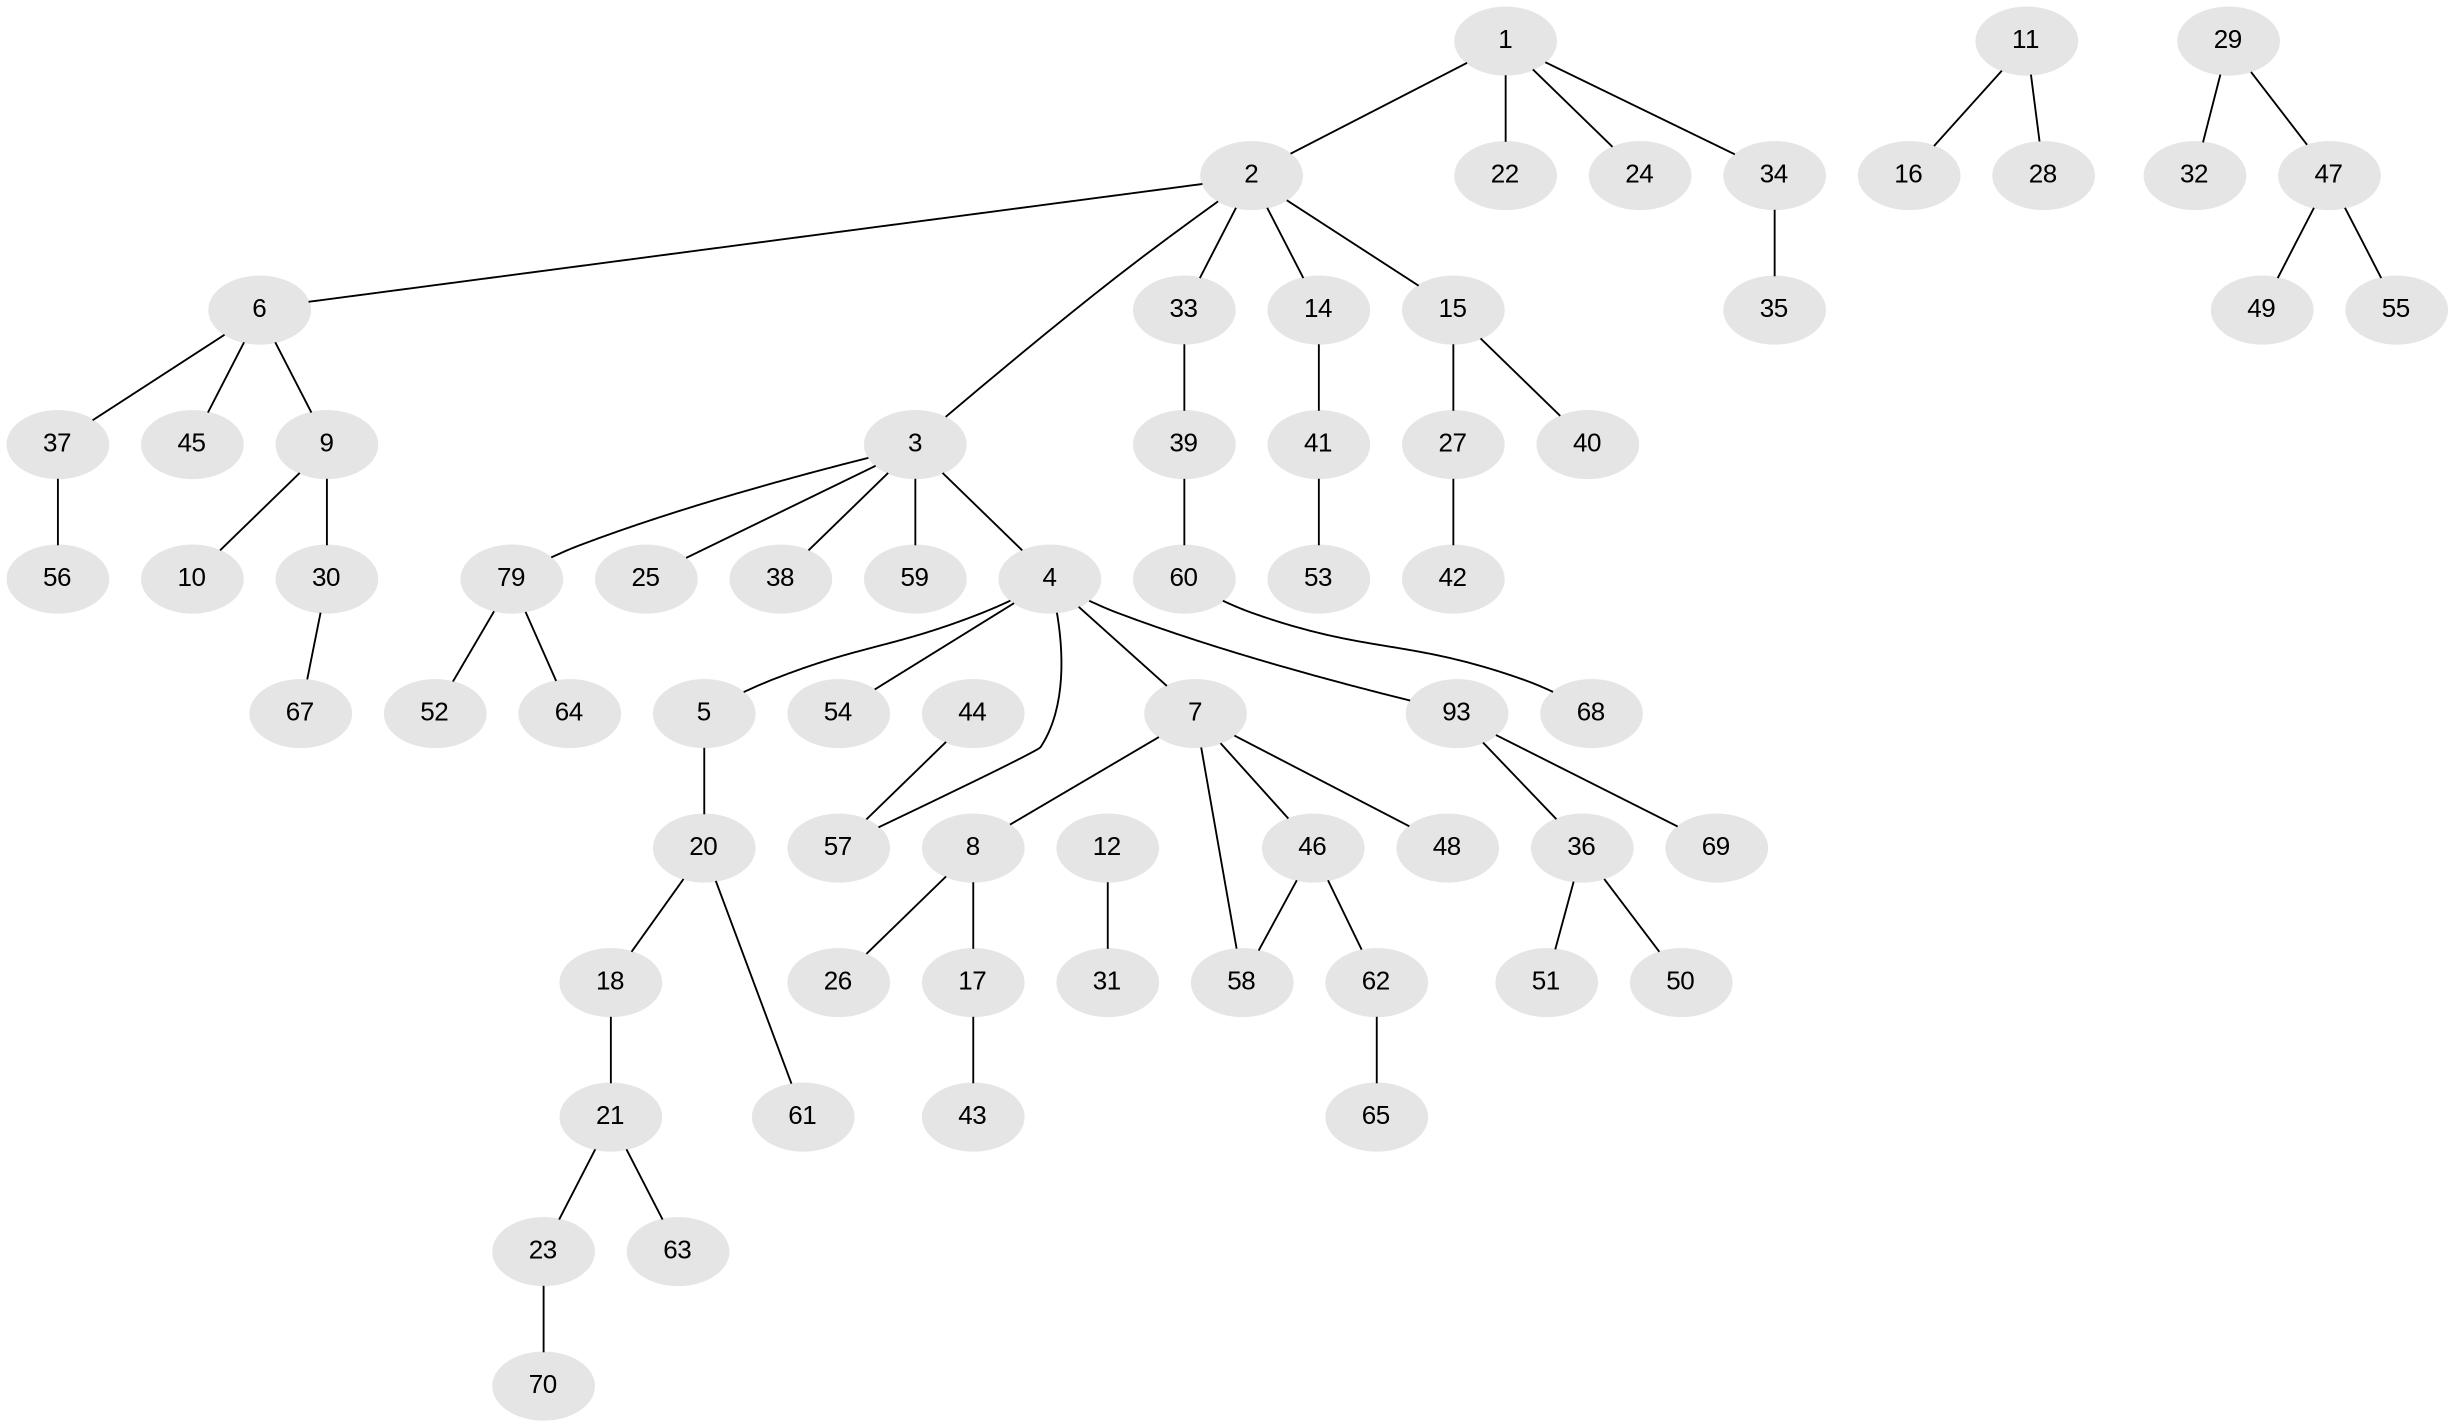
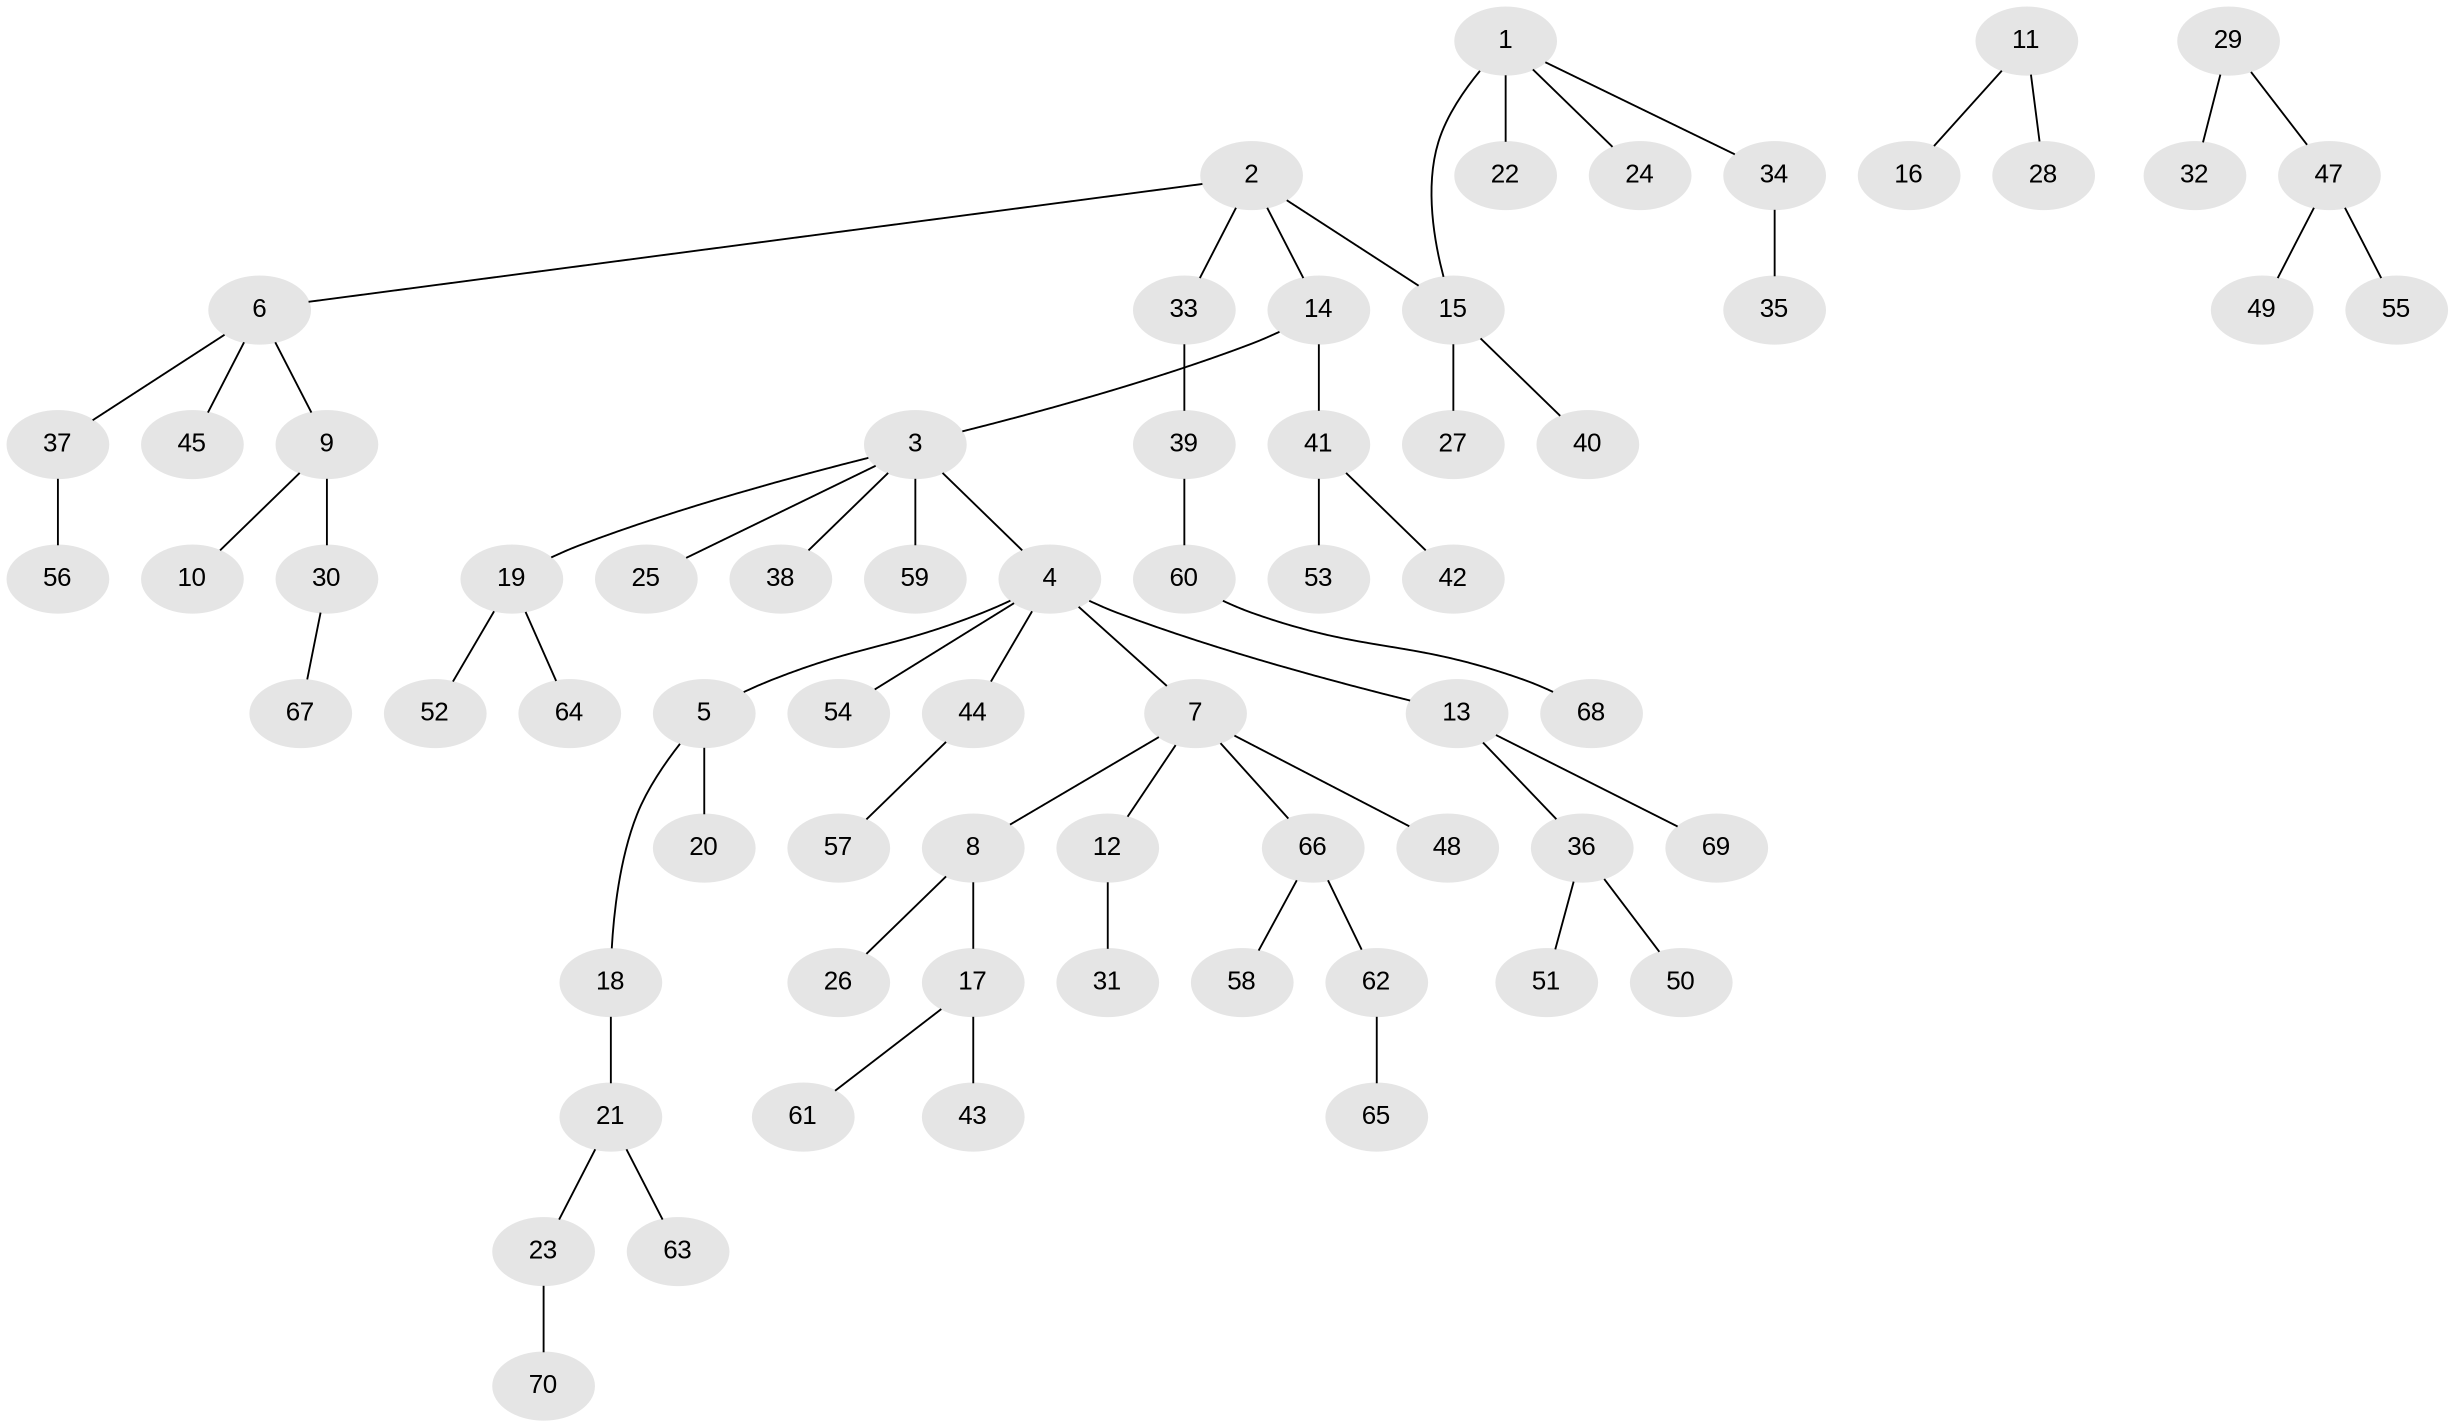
edge "1" -- "2": now "1" -- "15"
edge "2" -- "3": now "14" -- "3"
edge "27" -- "42": now "41" -- "42"
node "79": label "79" -> "19"
node "93": label "93" -> "13"
edge "4" -- "57": now "4" -- "44"
edge "7" -- "58": now "7" -- "12"
node "46": label "46" -> "66"
edge "20" -- "18": now "5" -- "18"
edge "20" -- "61": now "17" -- "61"
